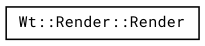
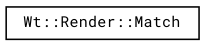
node "Wt::Render::Render": label "Wt::Render::Render" -> "Wt::Render::Match"
